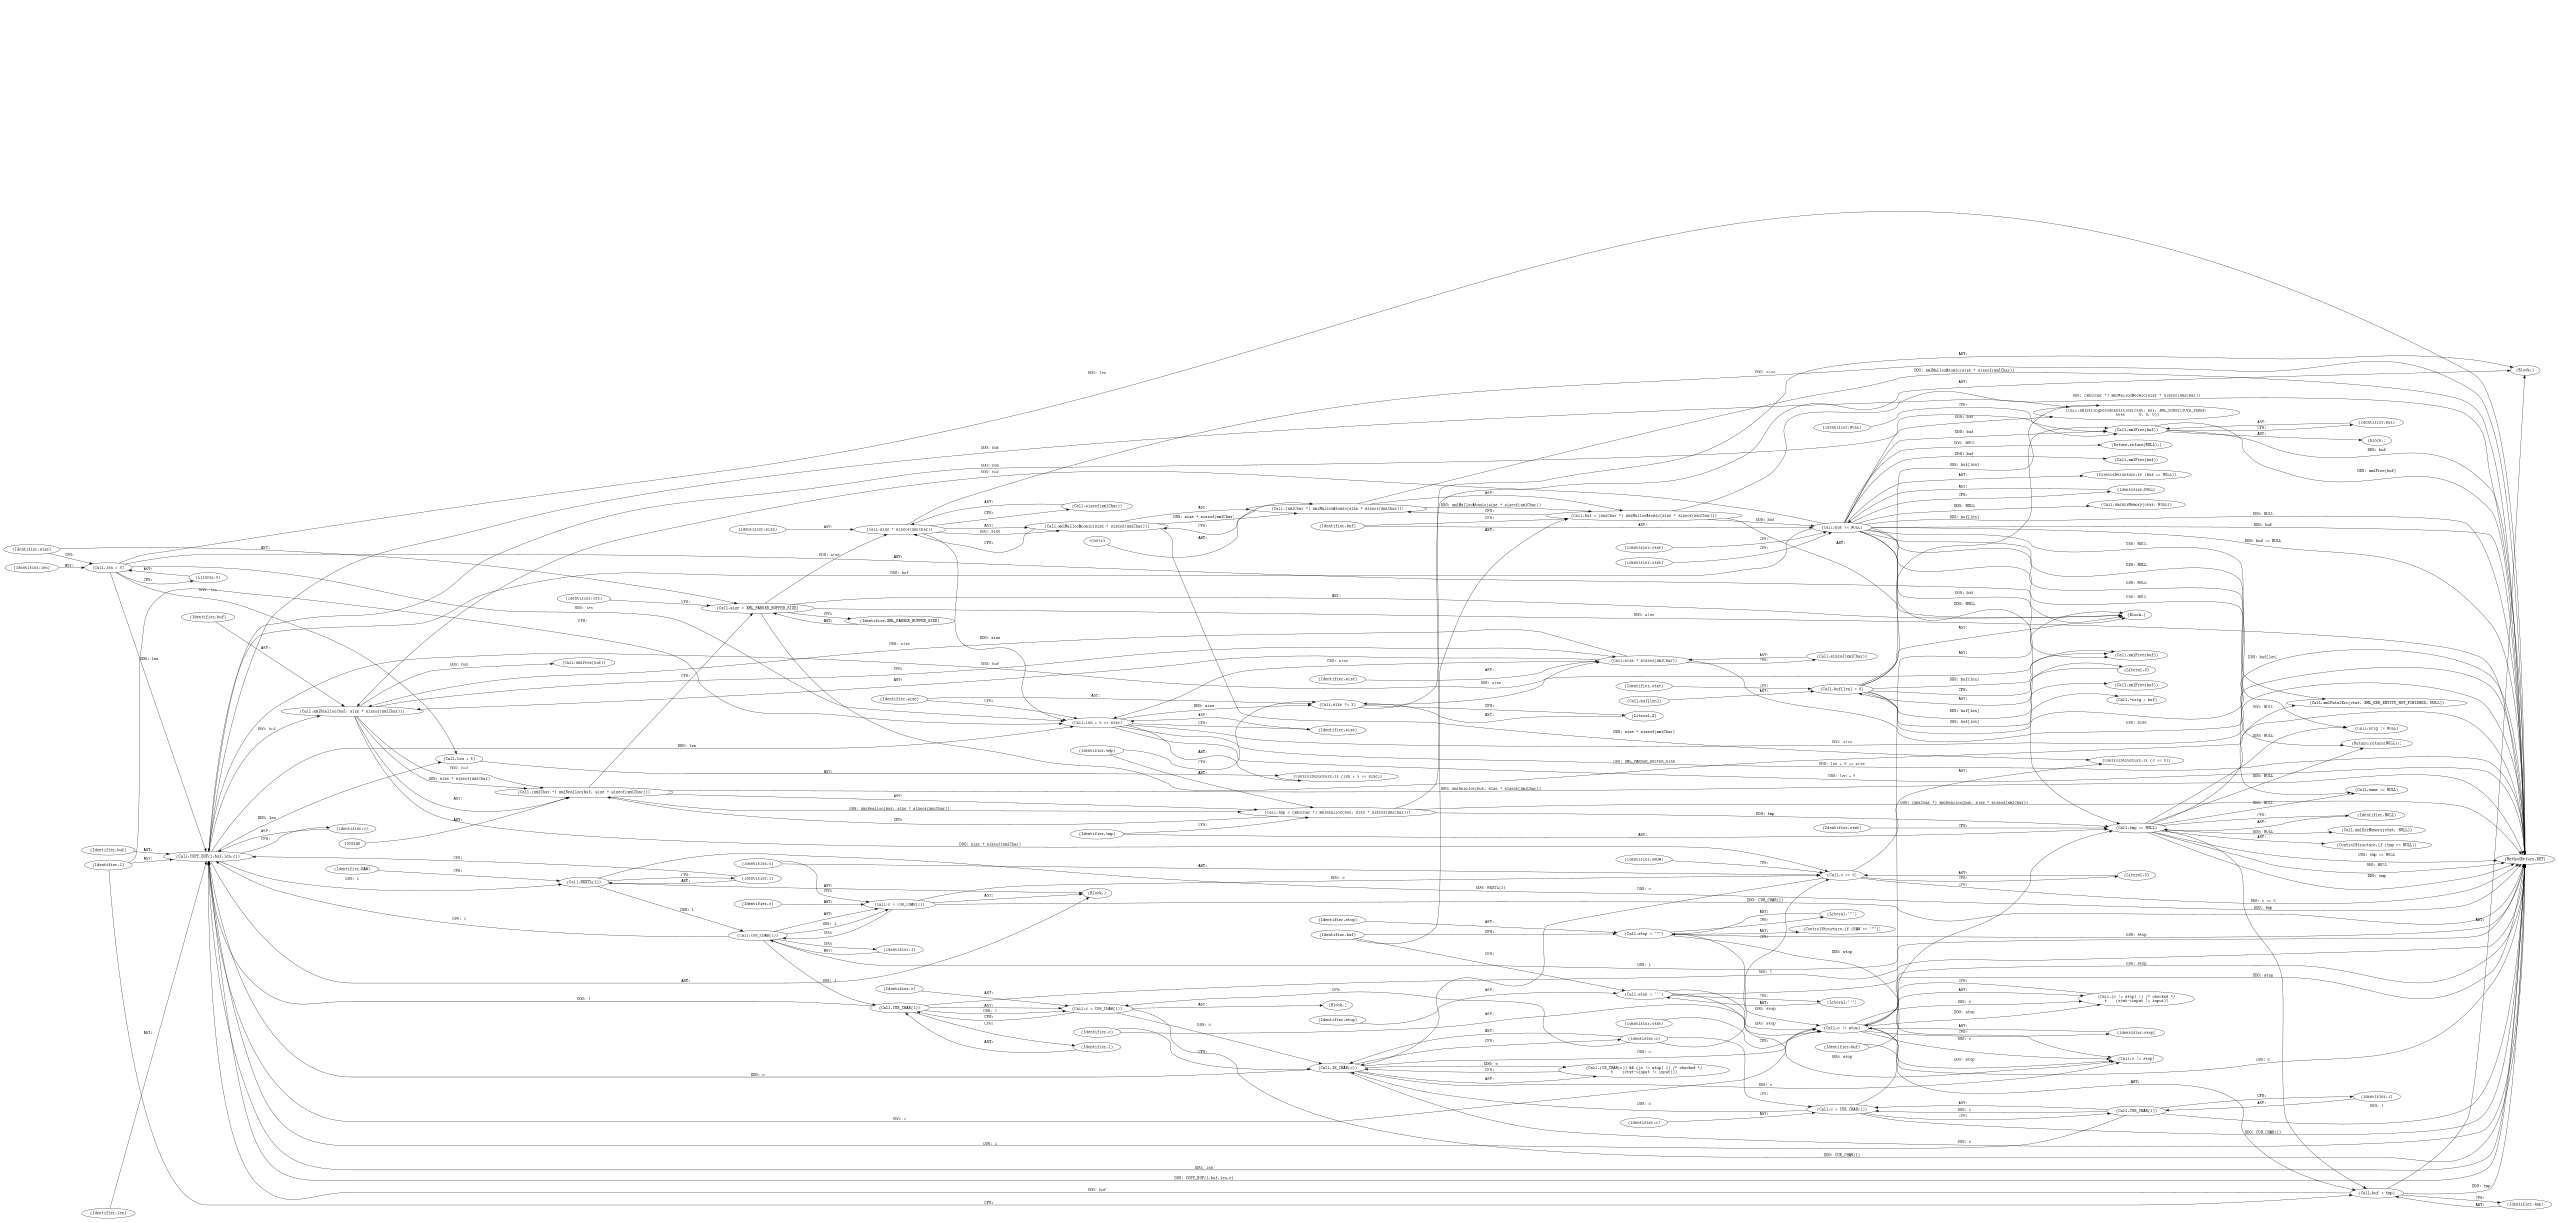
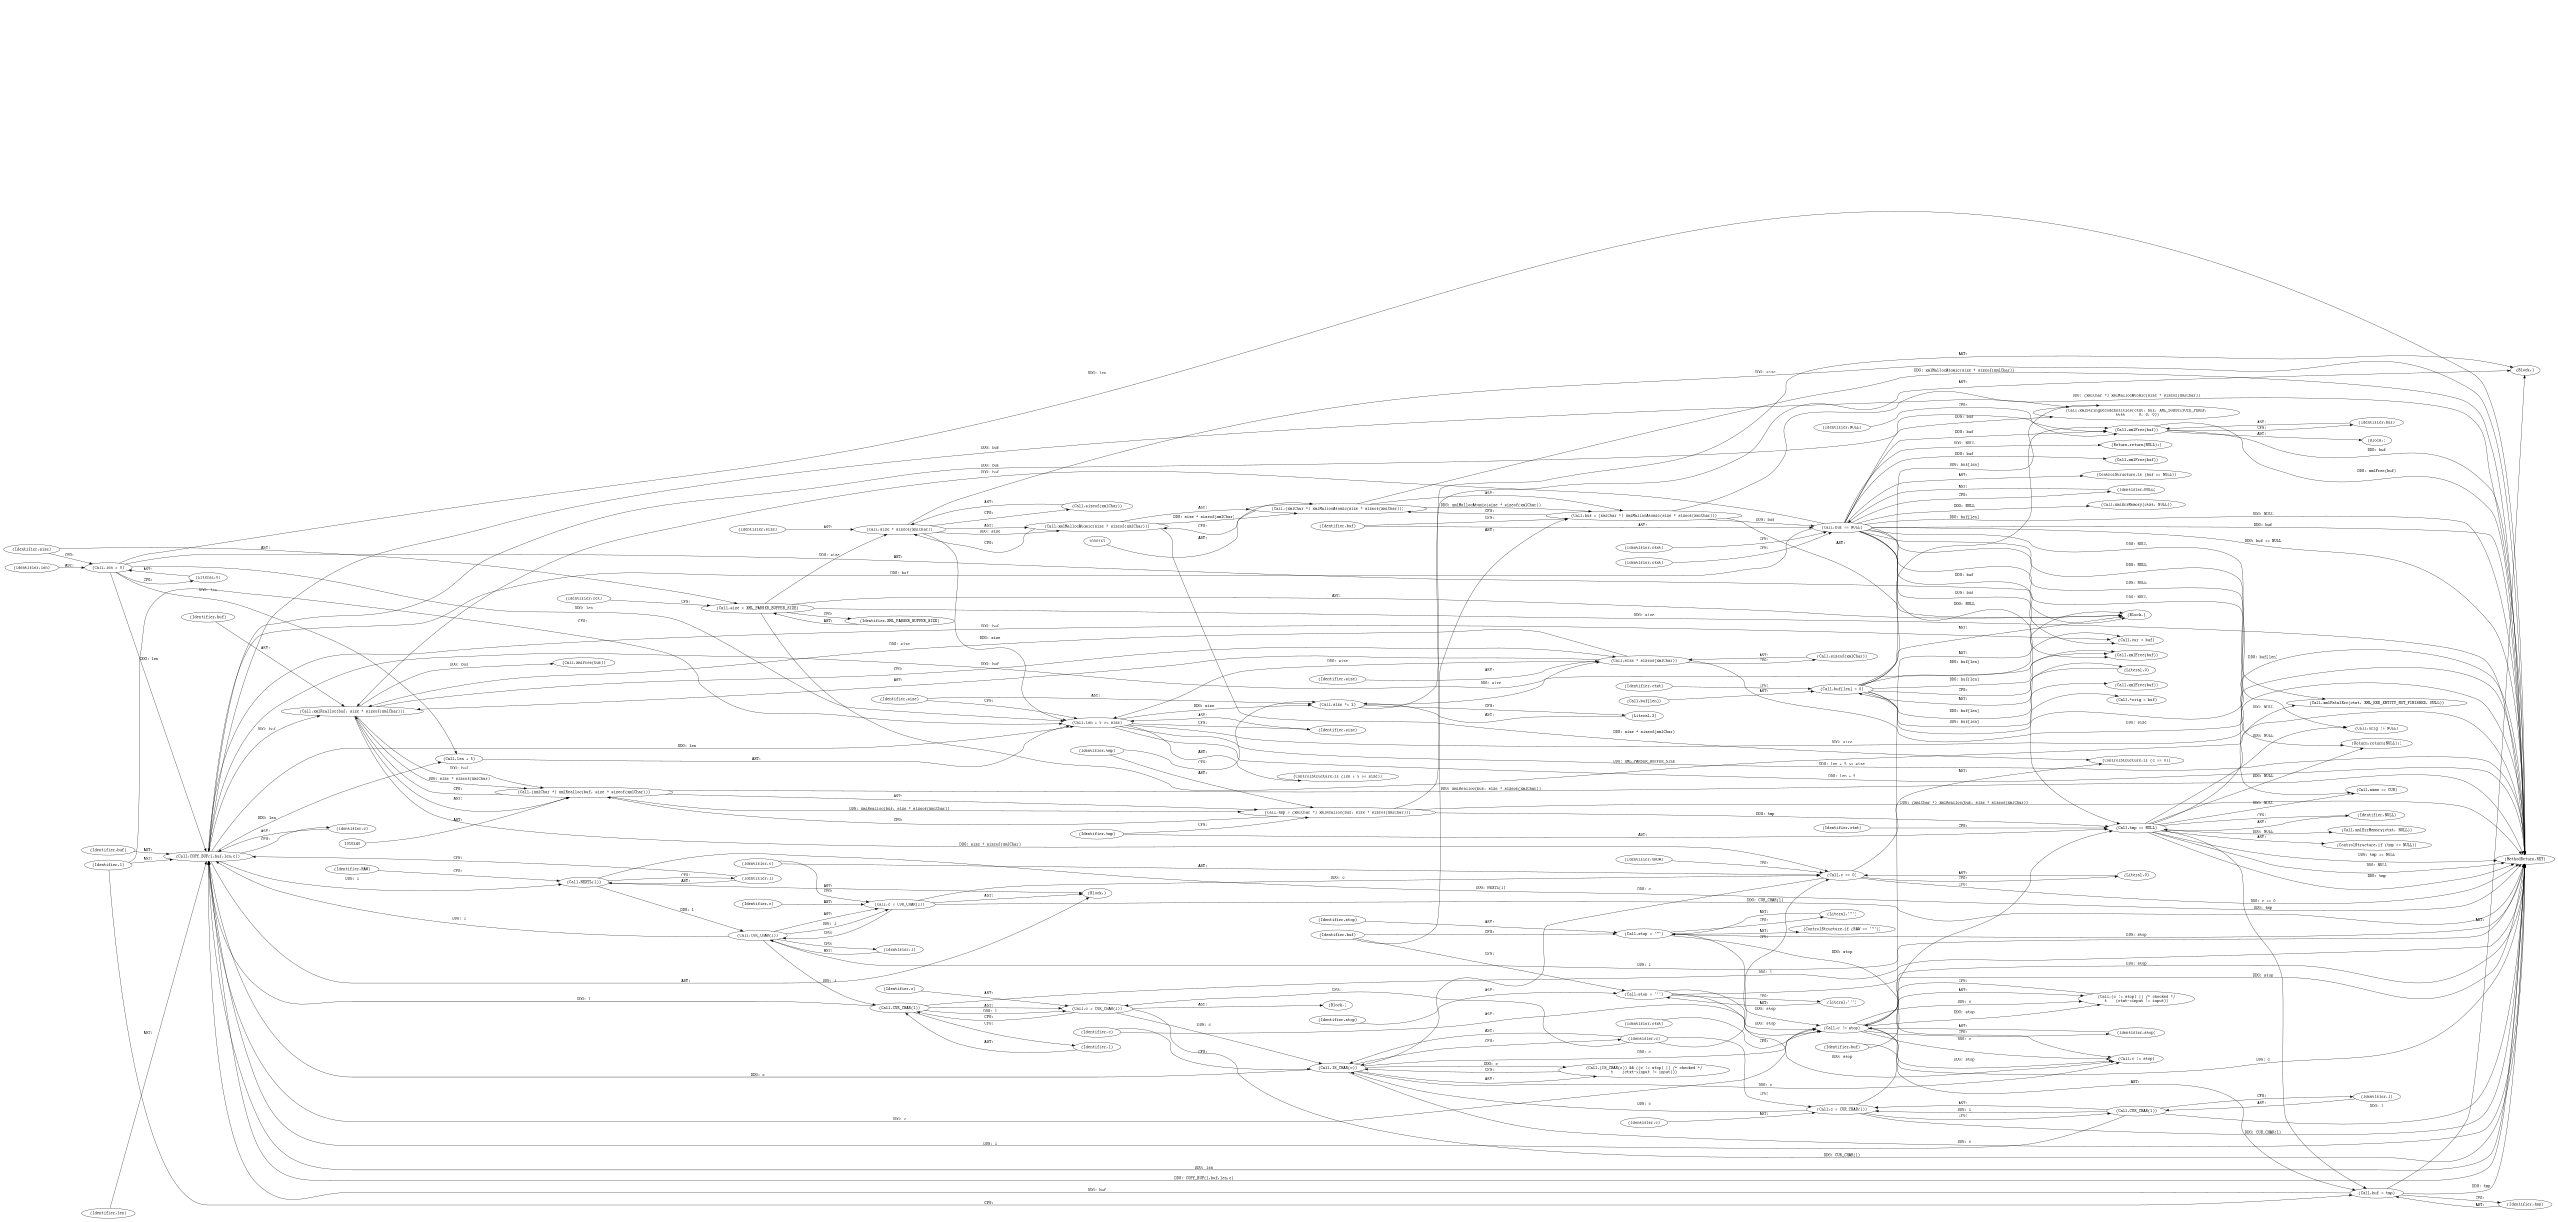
node "(Call,cur = buf)": added
edge "(Call,(xmlChar *) xmlRealloc(buf, size * sizeof(xmlChar)))" -> "(Call,size = XML_PARSER_BUFFER_SIZE)": now "(Call,(xmlChar *) xmlRealloc(buf, size * sizeof(xmlChar)))" -> "(Call,xmlRealloc(buf, size * sizeof(xmlChar)))"
edge "(Call,len + 5)" -> "(ControlStructure,if (len + 5 >= size))": now "(Call,len + 5)" -> "(Call,len + 5 >= size)"
node "(Call,name == NULL)": label "(Call,name == NULL)" -> "(Call,name == CUR)"
